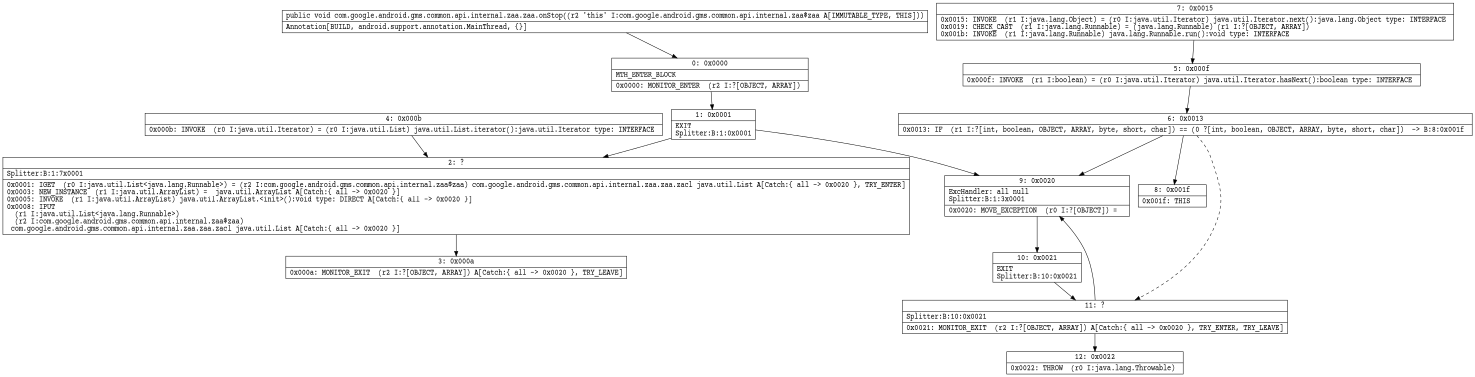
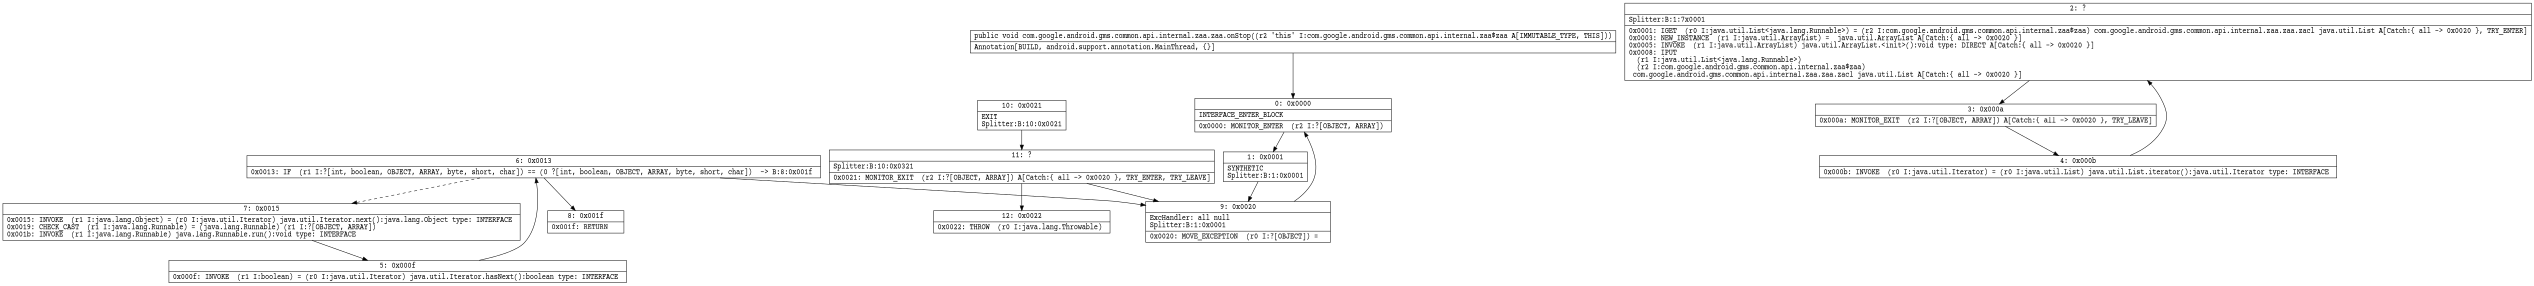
node "0: 0x0000": text "MTH_ENTER_BLOCK" -> "INTERFACE_ENTER_BLOCK"
node "1: 0x0001": text "EXIT" -> "SYNTHETIC"
edge "3: 0x000a" -> "4: 0x000b": added
edge "1: 0x0001" -> "2: ?": removed
node "9: 0x0020": text "Splitter:B:1:3x0001" -> "Splitter:B:1:0x0001"
node "8: 0x001f": text "0x001f: THIS" -> "0x001f: RETURN"
edge "6: 0x0013" -> "11: ?": now "6: 0x0013" -> "7: 0x0015"
edge "9: 0x0020" -> "10: 0x0021": now "9: 0x0020" -> "0: 0x0000"
node "11: ?": text "Splitter:B:10:0x0021" -> "Splitter:B:10:0x0321"
